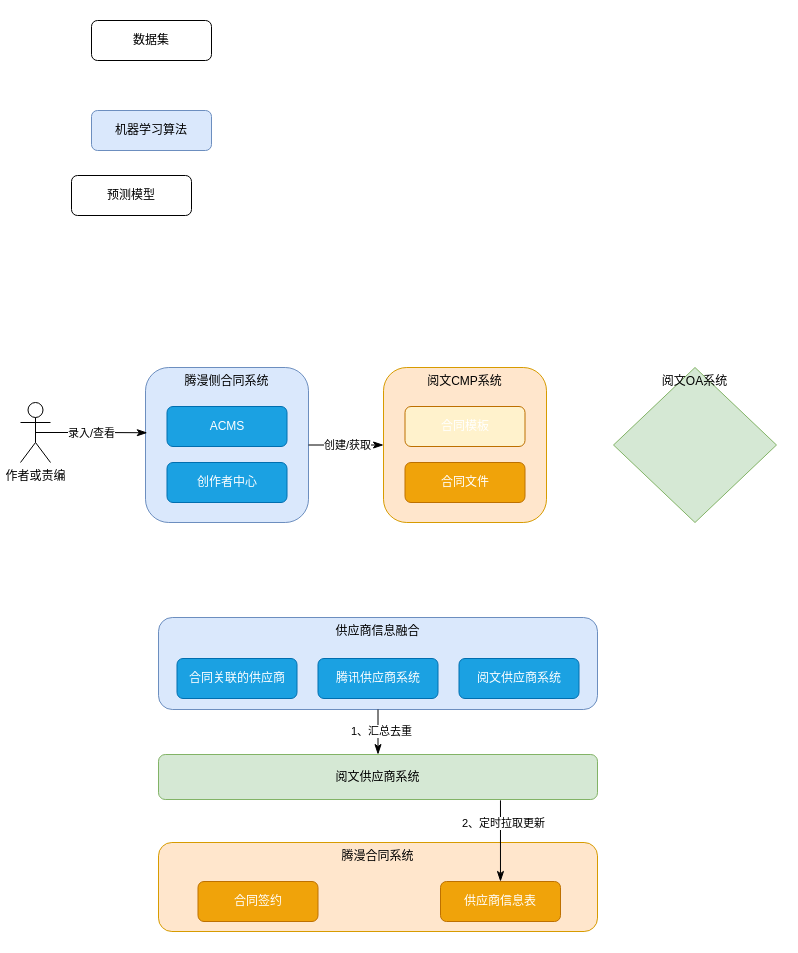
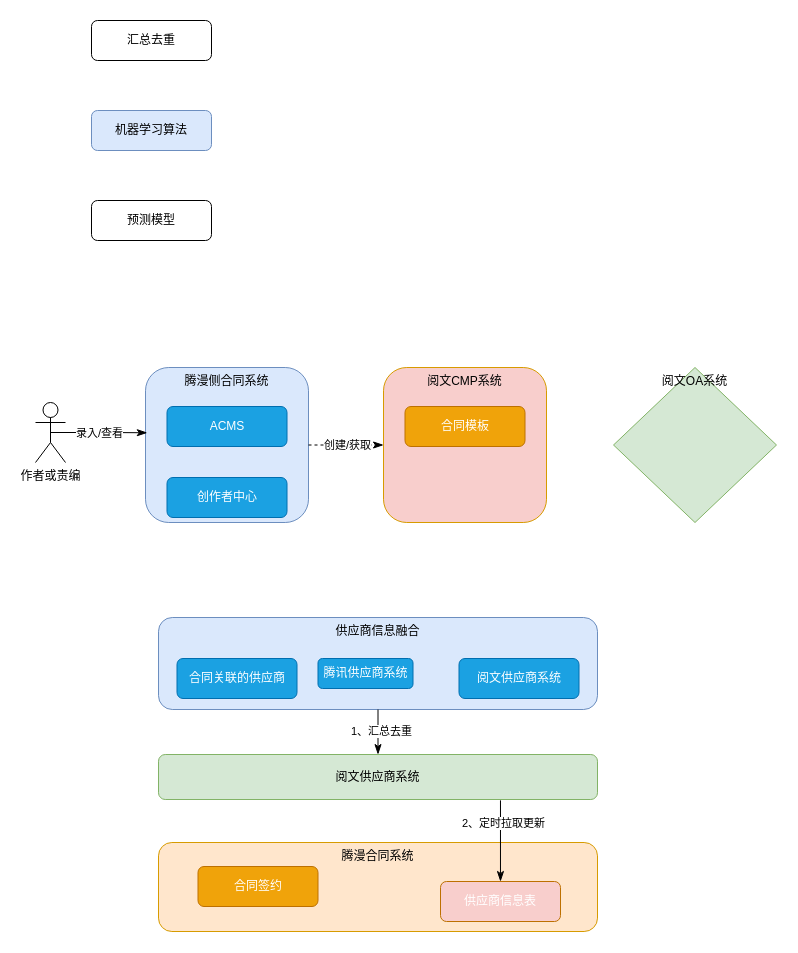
node "数据集": label "数据集" -> "汇总去重"
node "预测模型": moved (132, 196) -> (152, 221)
node "阅文CMP系统": fillcolor #ffe6cc -> #f8cecc
node "合同模板": fillcolor #fff2cc -> #f0a30a
node "作者或责编": moved (36, 433) -> (51, 433)
edge "腾漫侧合同系统" -> "阅文CMP系统": style solid -> dashed
node "创作者中心": moved (227, 483) -> (227, 498)
node "合同文件": removed
node "腾讯供应商系统": size 120x40 -> 95x30
node "合同签约": moved (258, 902) -> (258, 887)
node "供应商信息表": fillcolor #f0a30a -> #f8cecc
